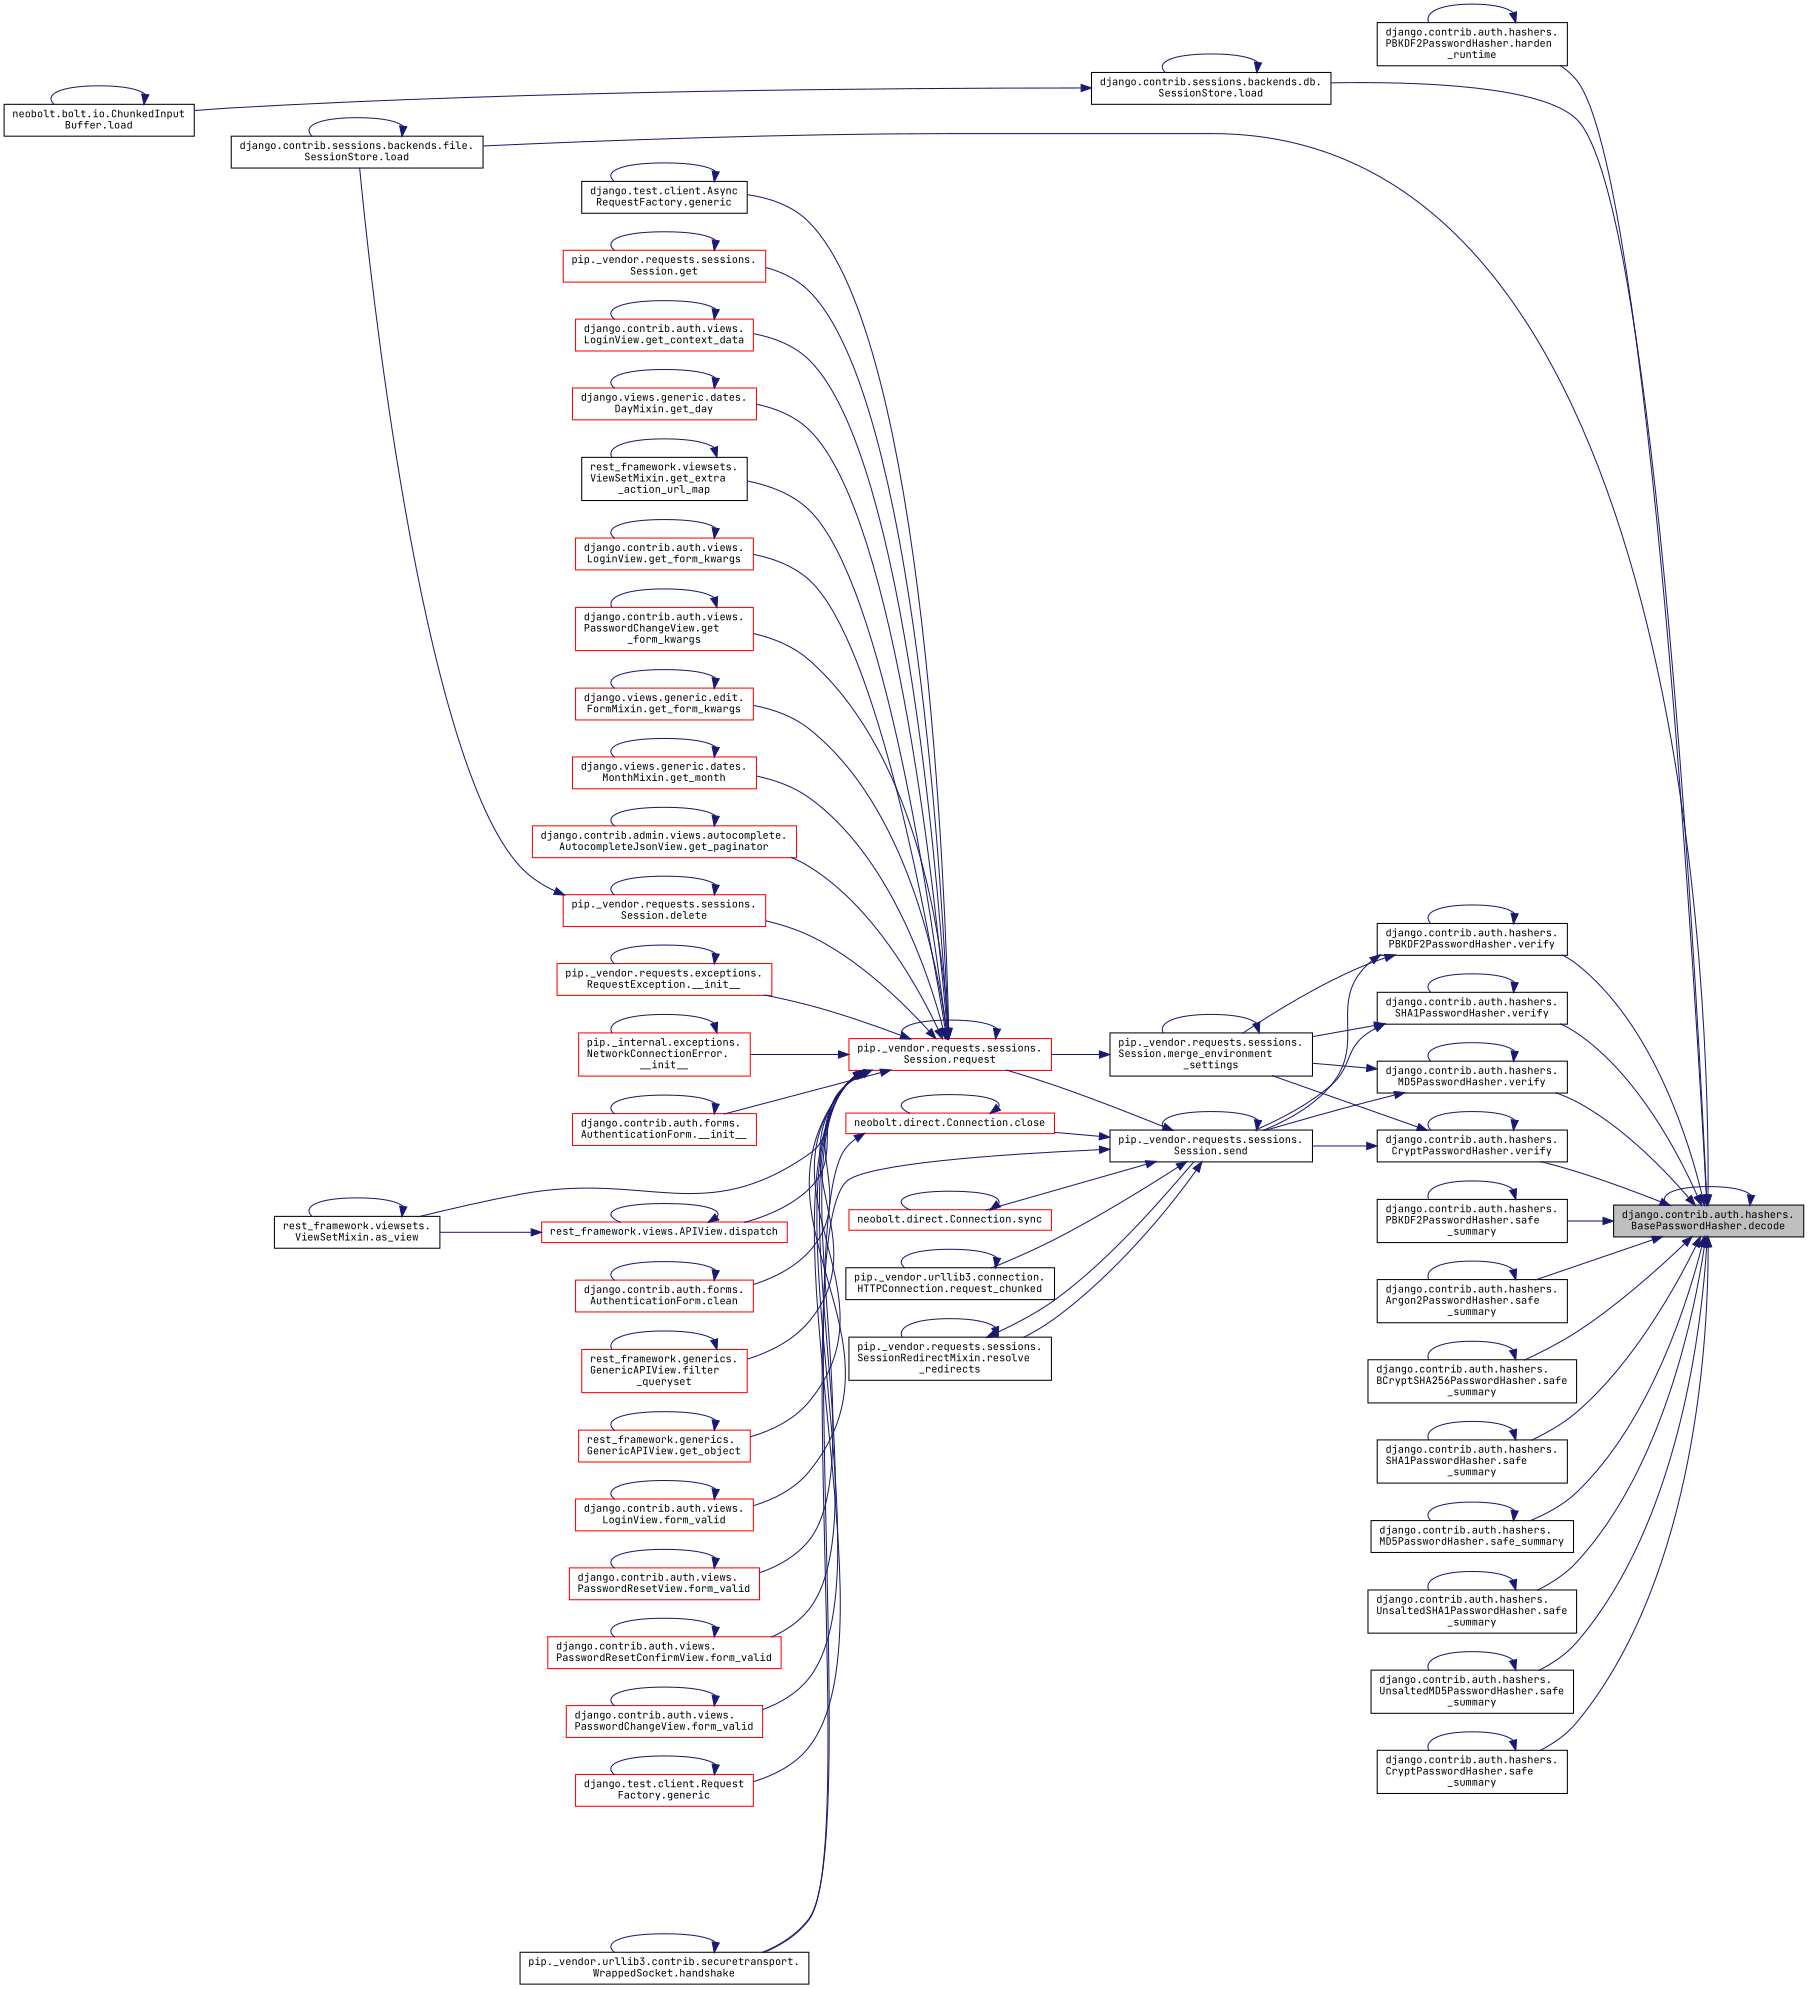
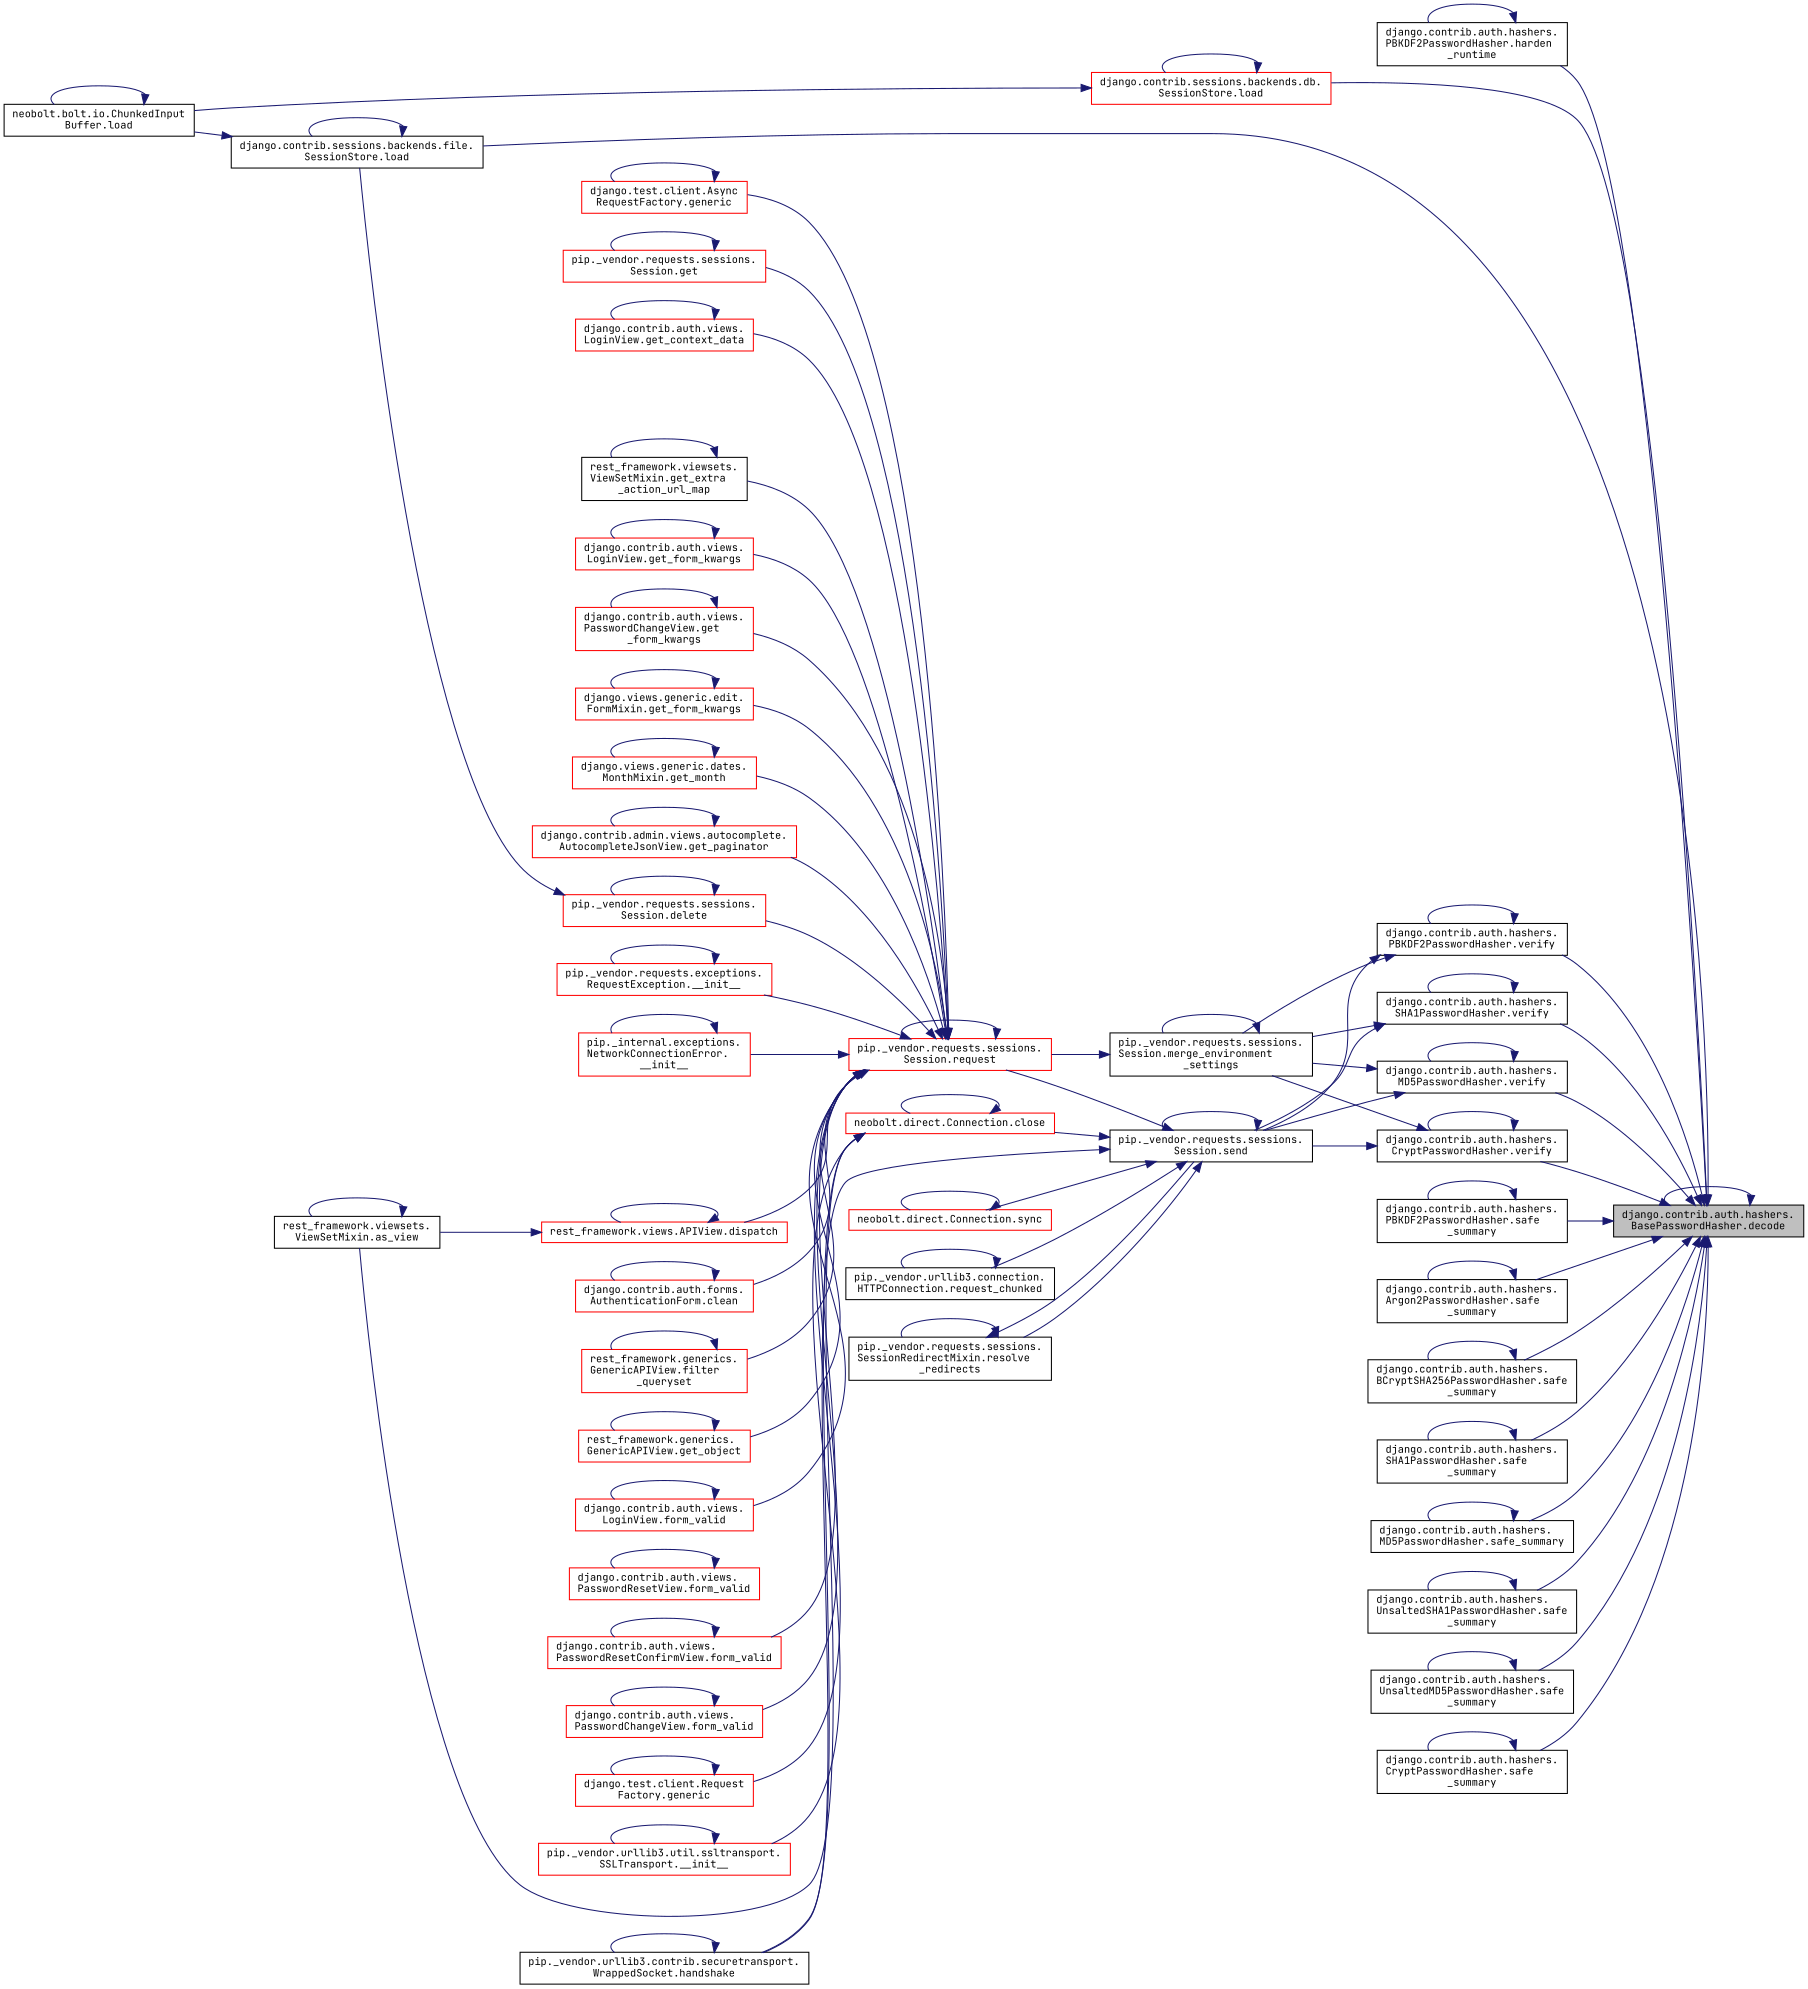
node "django.contrib.sessions.backends.db. SessionStore.load": color black -> red
edge "neobolt.bolt.io.ChunkedInput Buffer.load" -> "django.contrib.sessions.backends.file. SessionStore.load": added
node "django.test.client.Async RequestFactory.generic": color black -> red
node "django.views.generic.dates. DayMixin.get_day": removed
node "django.contrib.auth.forms. AuthenticationForm.__init__": removed
edge "rest_framework.viewsets. ViewSetMixin.as_view" -> "pip._vendor.requests.sessions. Session.request": now "rest_framework.viewsets. ViewSetMixin.as_view" -> "neobolt.direct.Connection.close"
edge "django.contrib.auth.views. PasswordResetView.form_valid" -> "pip._vendor.requests.sessions. Session.request": removed
node "pip._vendor.urllib3.util.ssltransport. SSLTransport.__init__": added
